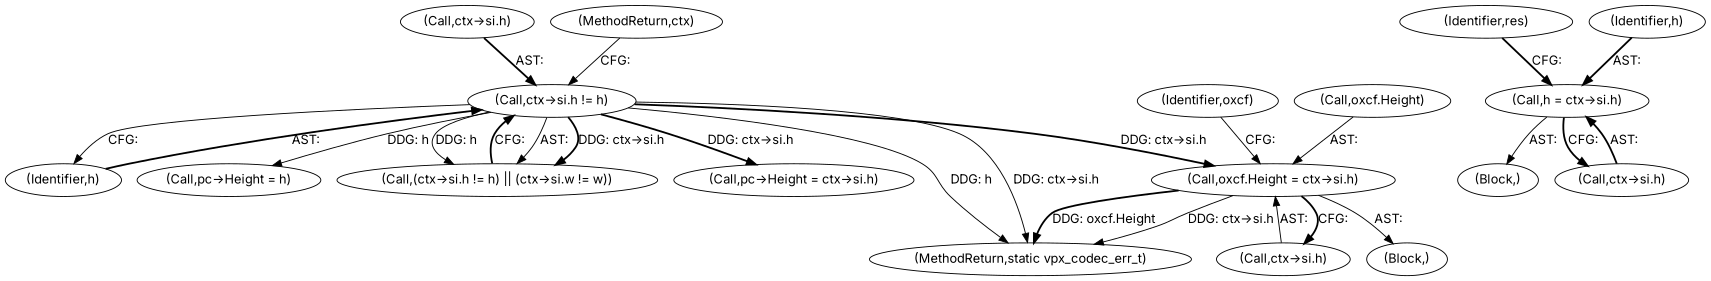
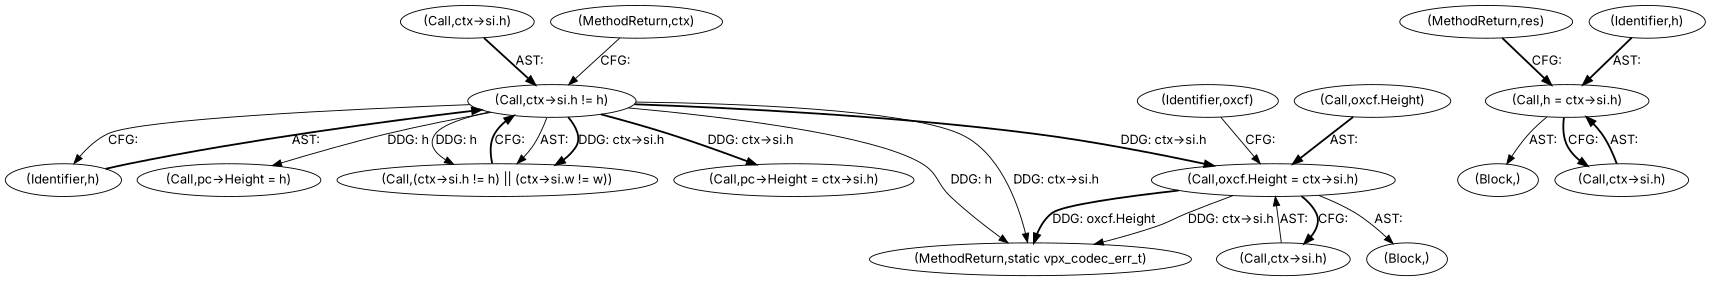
node "(Identifier,res)": label "(Identifier,res)" -> "(MethodReturn,res)"
edge "(Call,oxcf.Height)" -> "(Call,oxcf.Height = ctx->si.h)": style solid -> bold
